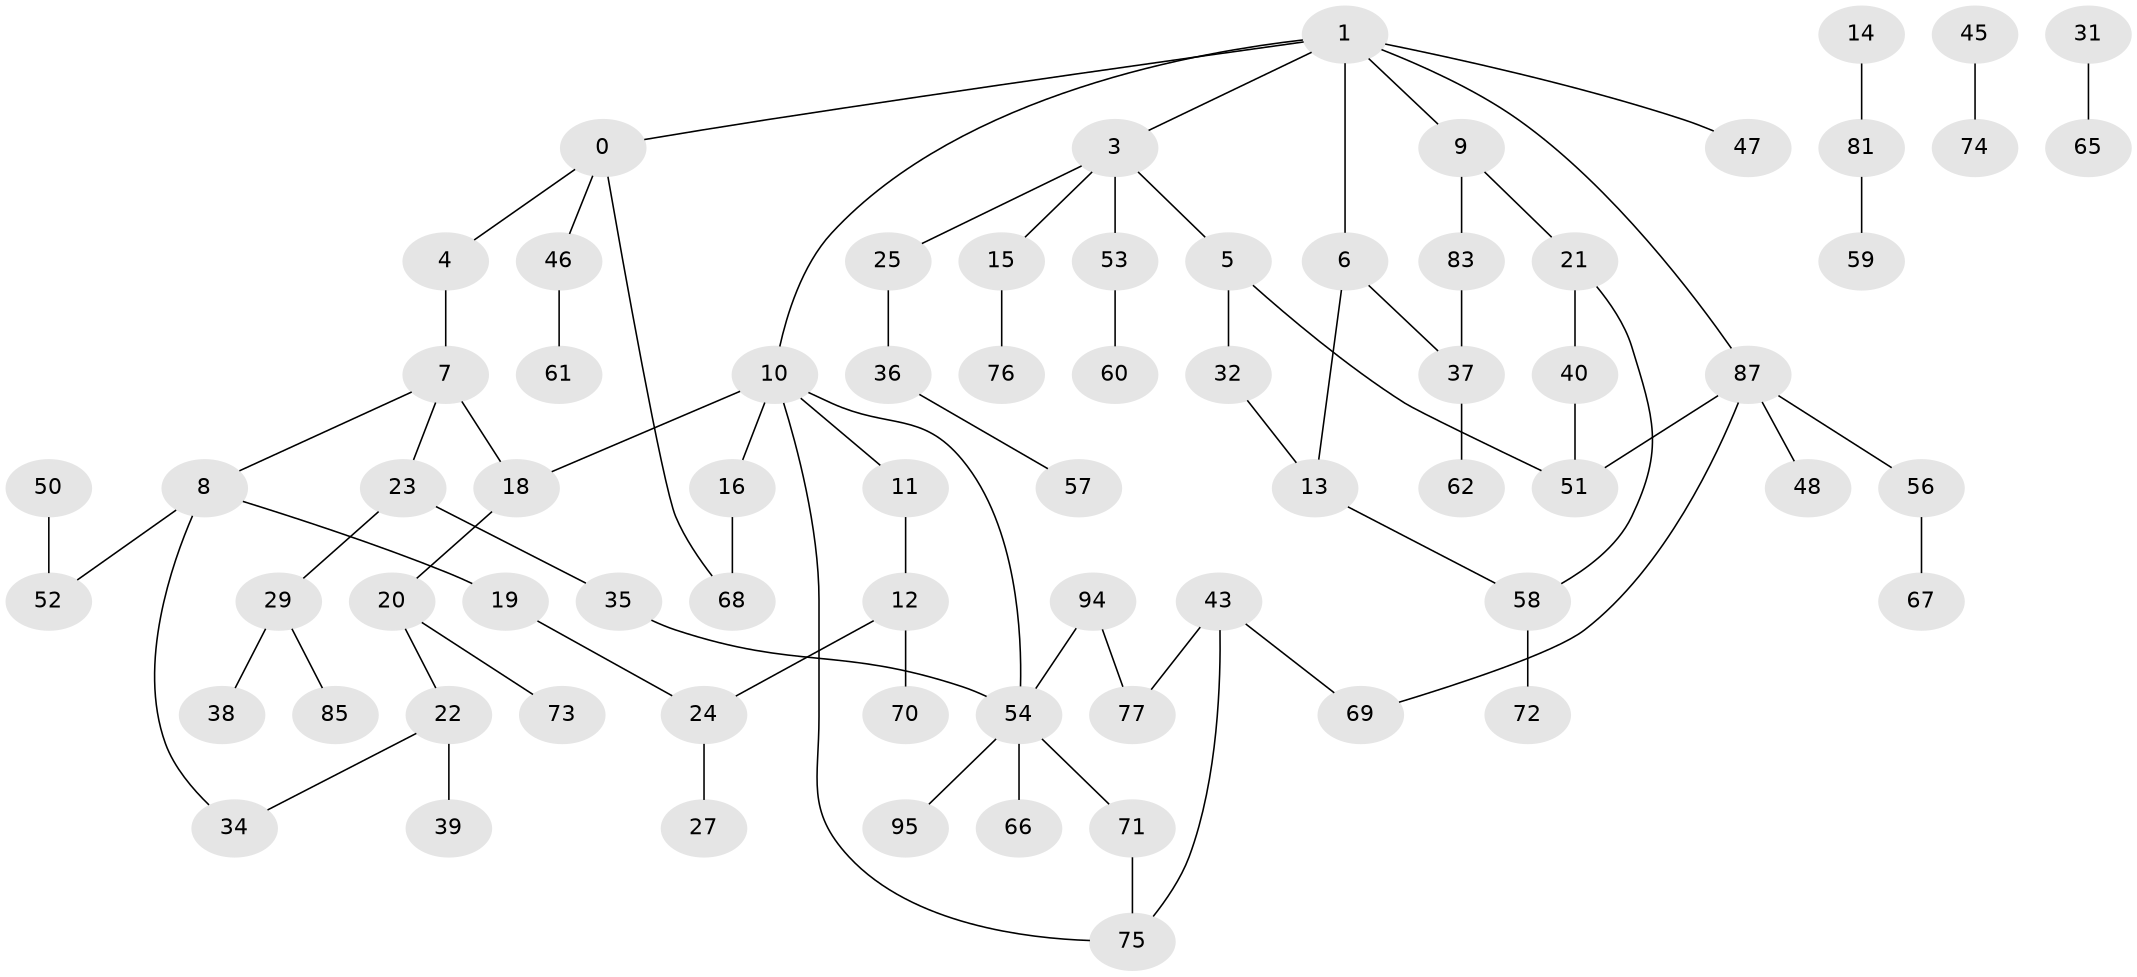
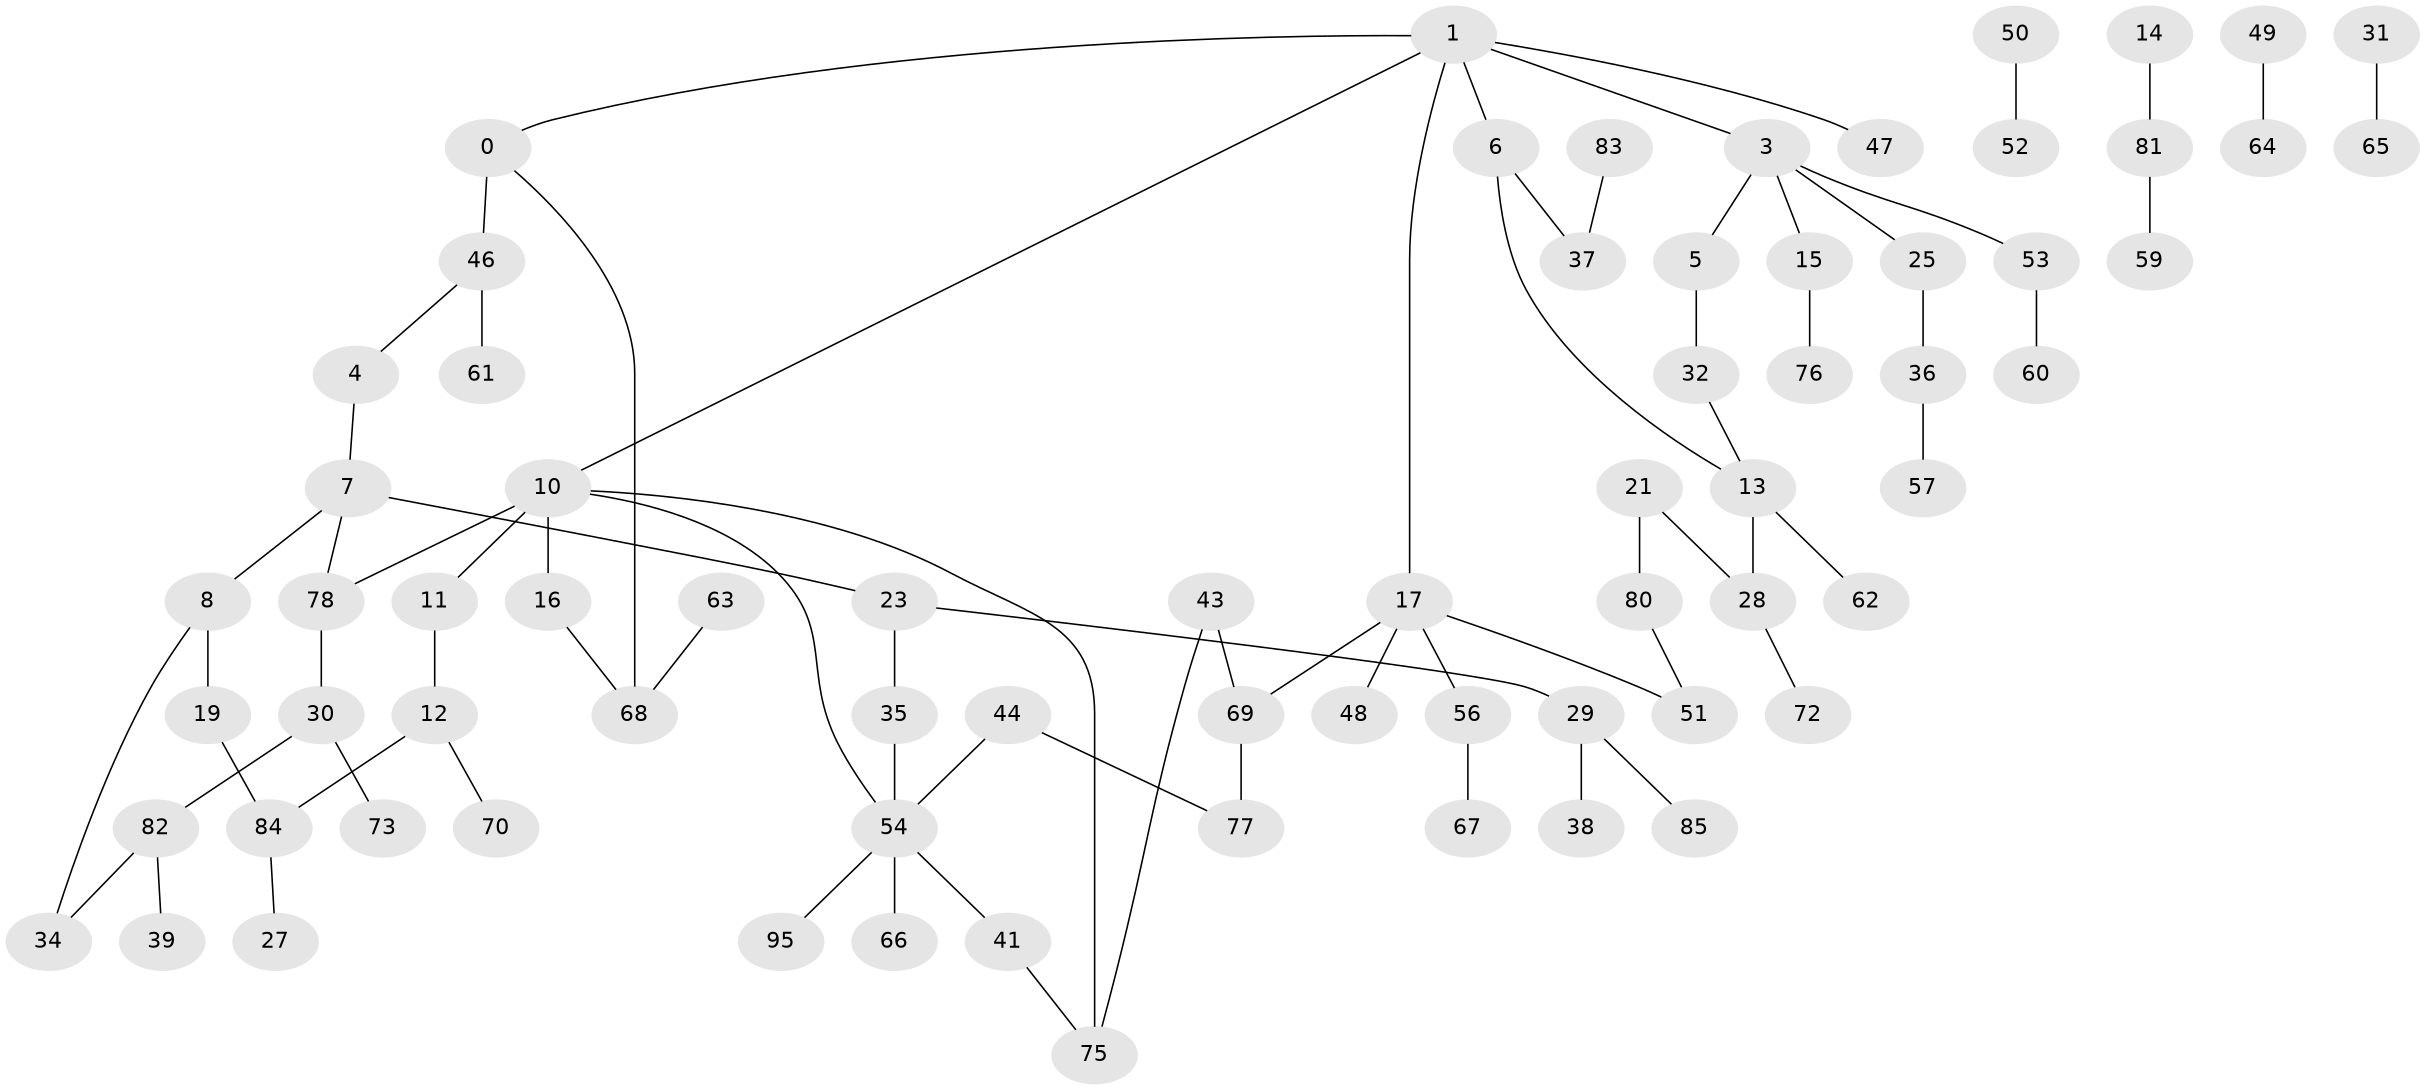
node "45": label "45" -> "49"
node "9": removed
node "74": label "74" -> "64"
edge "0" -- "4": now "46" -- "4"
node "40": label "40" -> "80"
node "87": label "87" -> "17"
edge "5" -- "51": removed
edge "37" -- "62": now "13" -- "62"
node "18": label "18" -> "78"
edge "8" -- "52": removed
node "20": label "20" -> "30"
node "63": added
node "94": label "94" -> "44"
node "58": label "58" -> "28"
edge "43" -- "77": now "69" -- "77"
node "22": label "22" -> "82"
node "24": label "24" -> "84"
node "71": label "71" -> "41"
